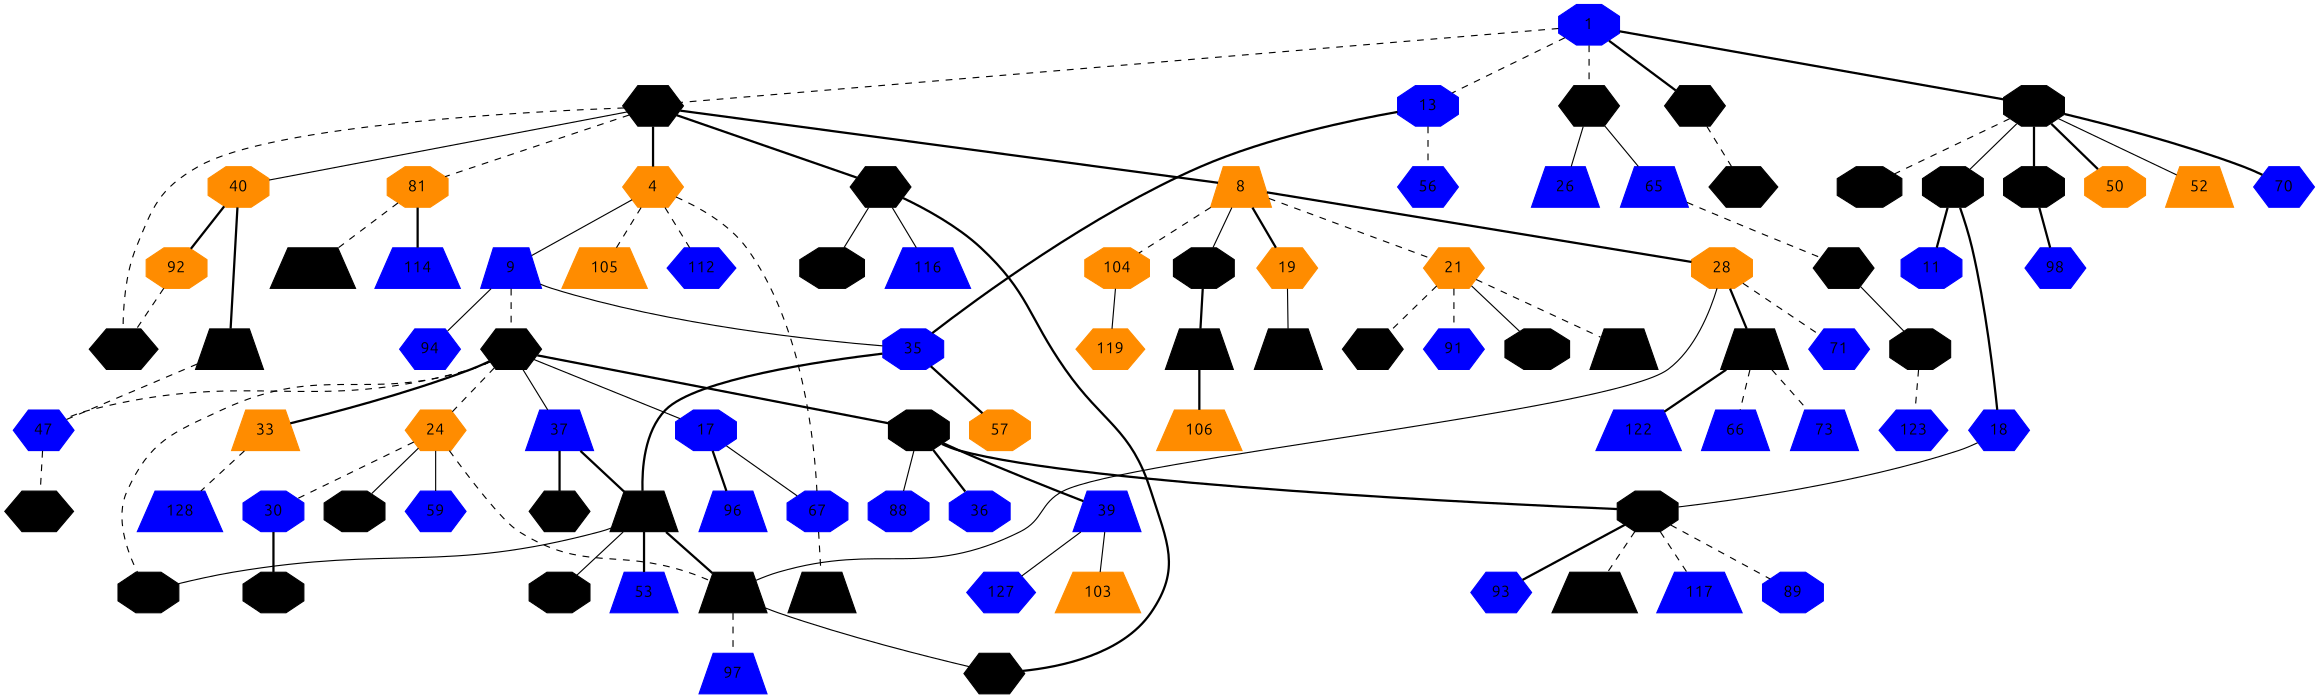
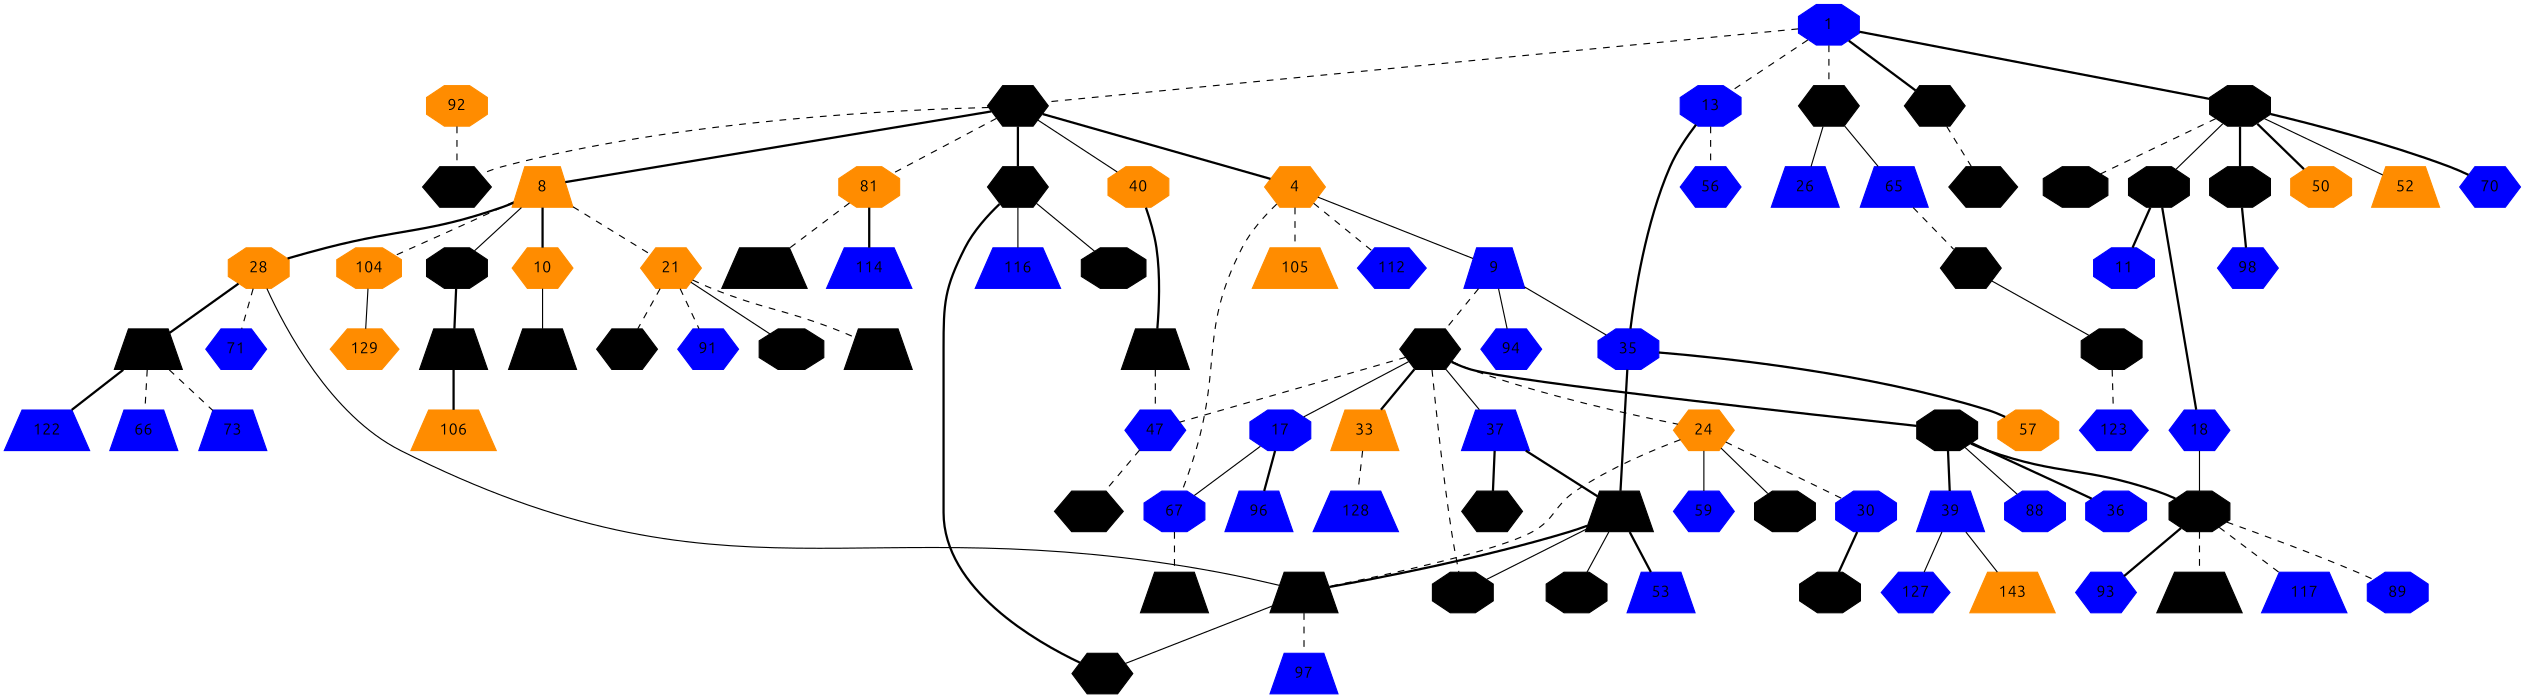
edge "40" -- "92": removed
node "19": label "19" -> "10"
node "119": label "119" -> "129"
node "103": label "103" -> "143"
